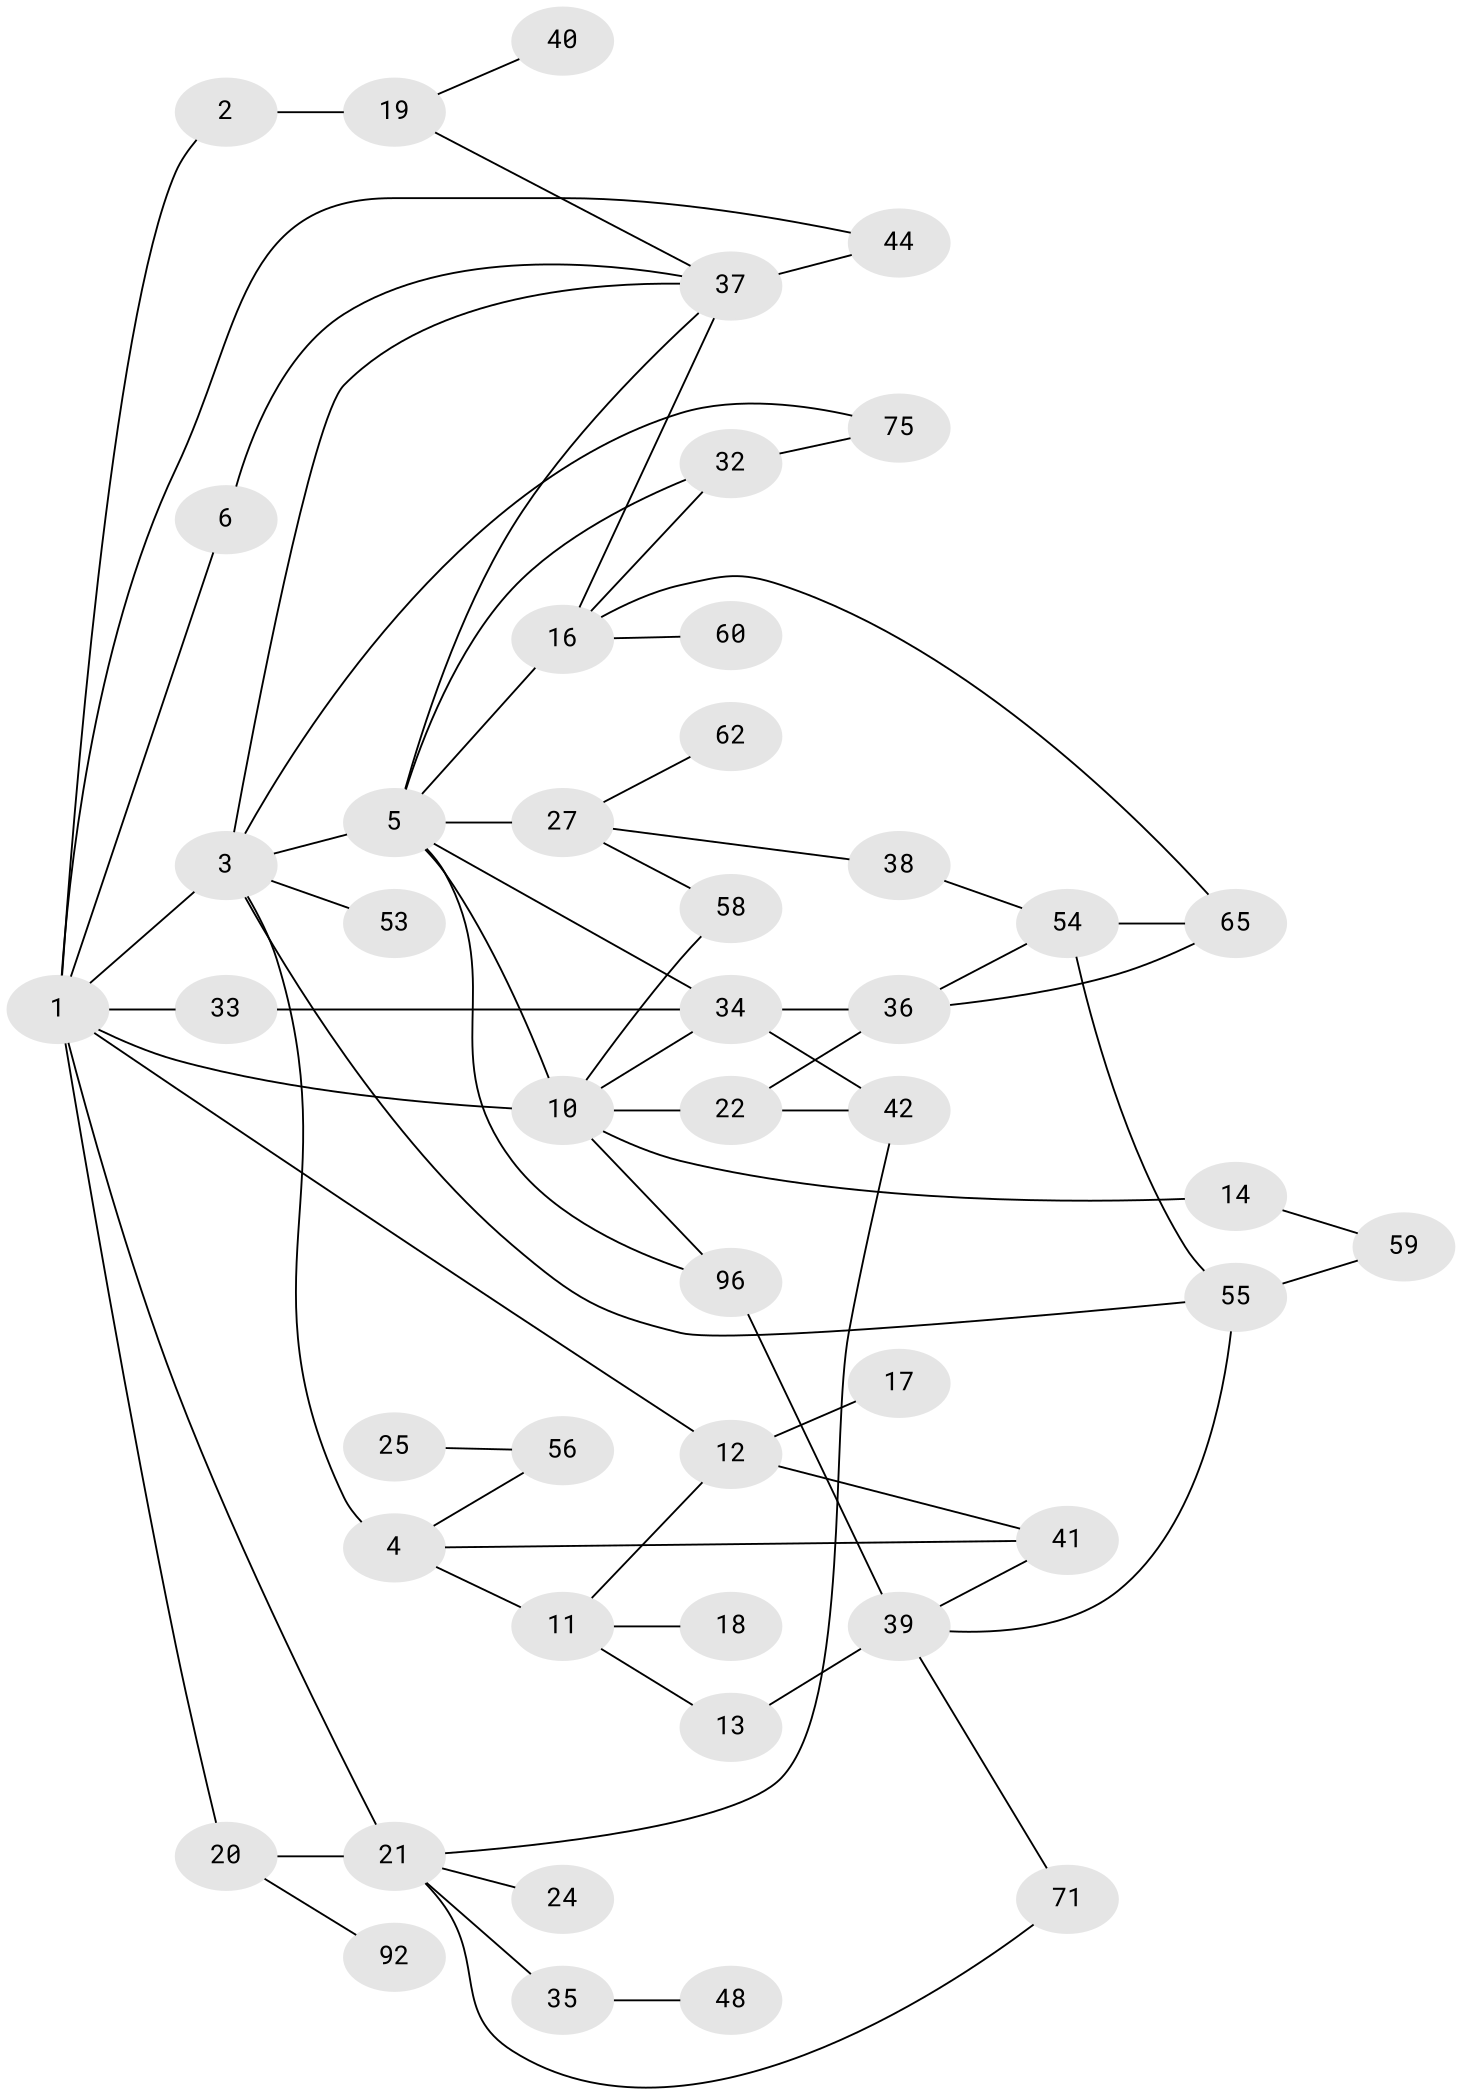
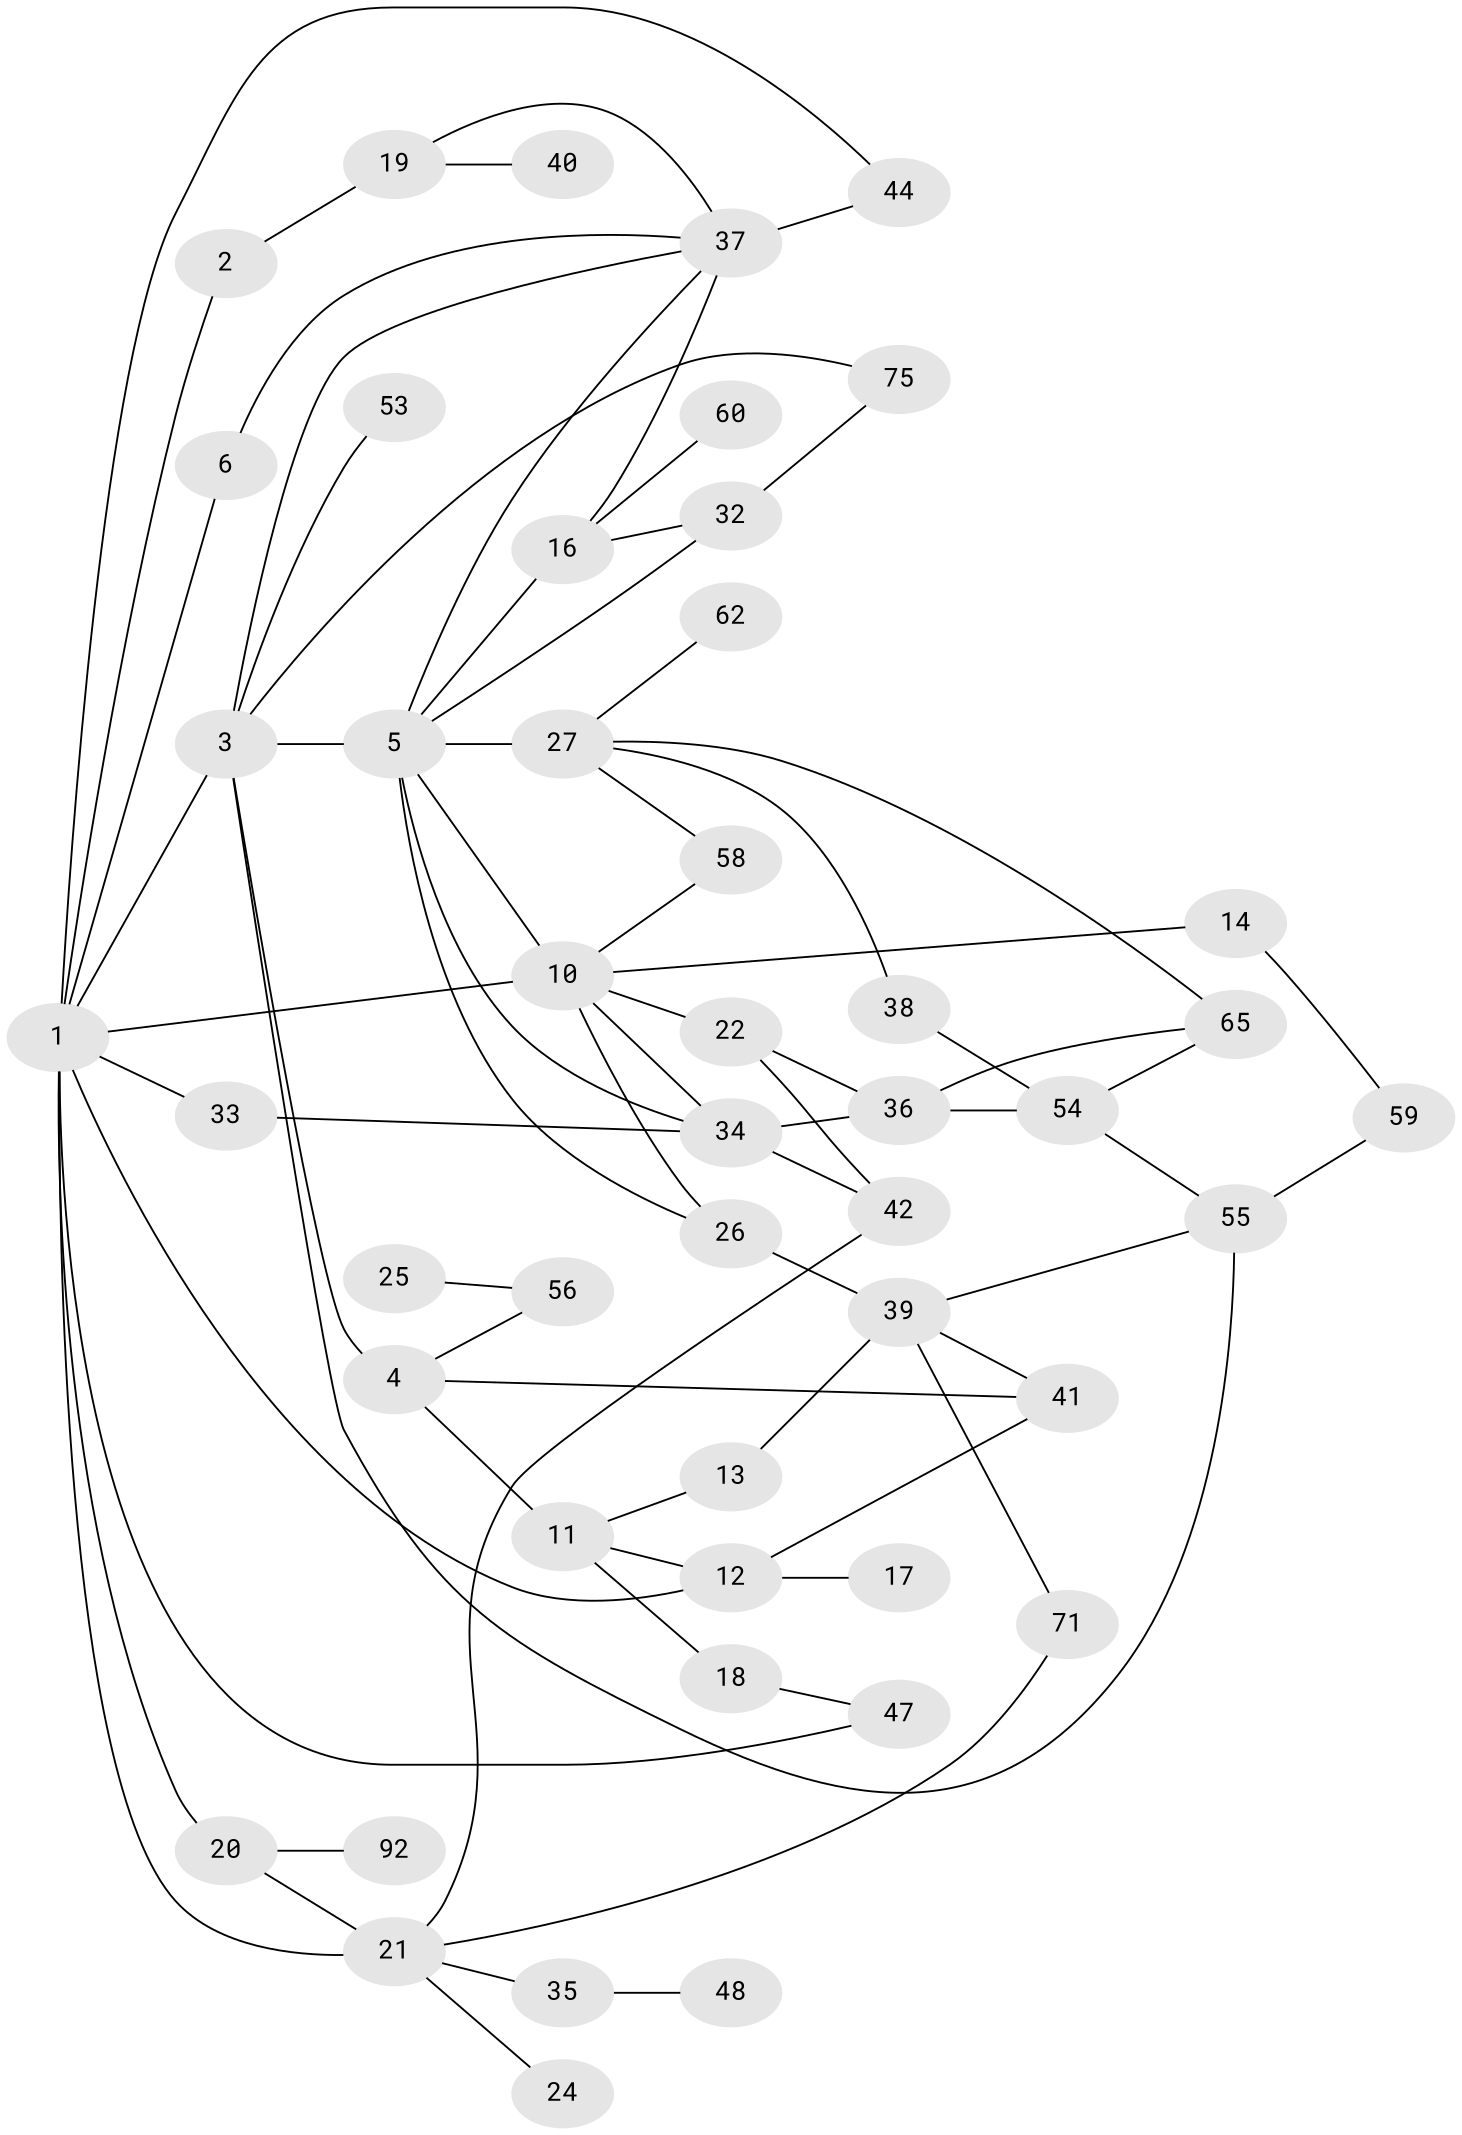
edge "16" -- "65": now "27" -- "65"
node "96": label "96" -> "26"
node "47": added
